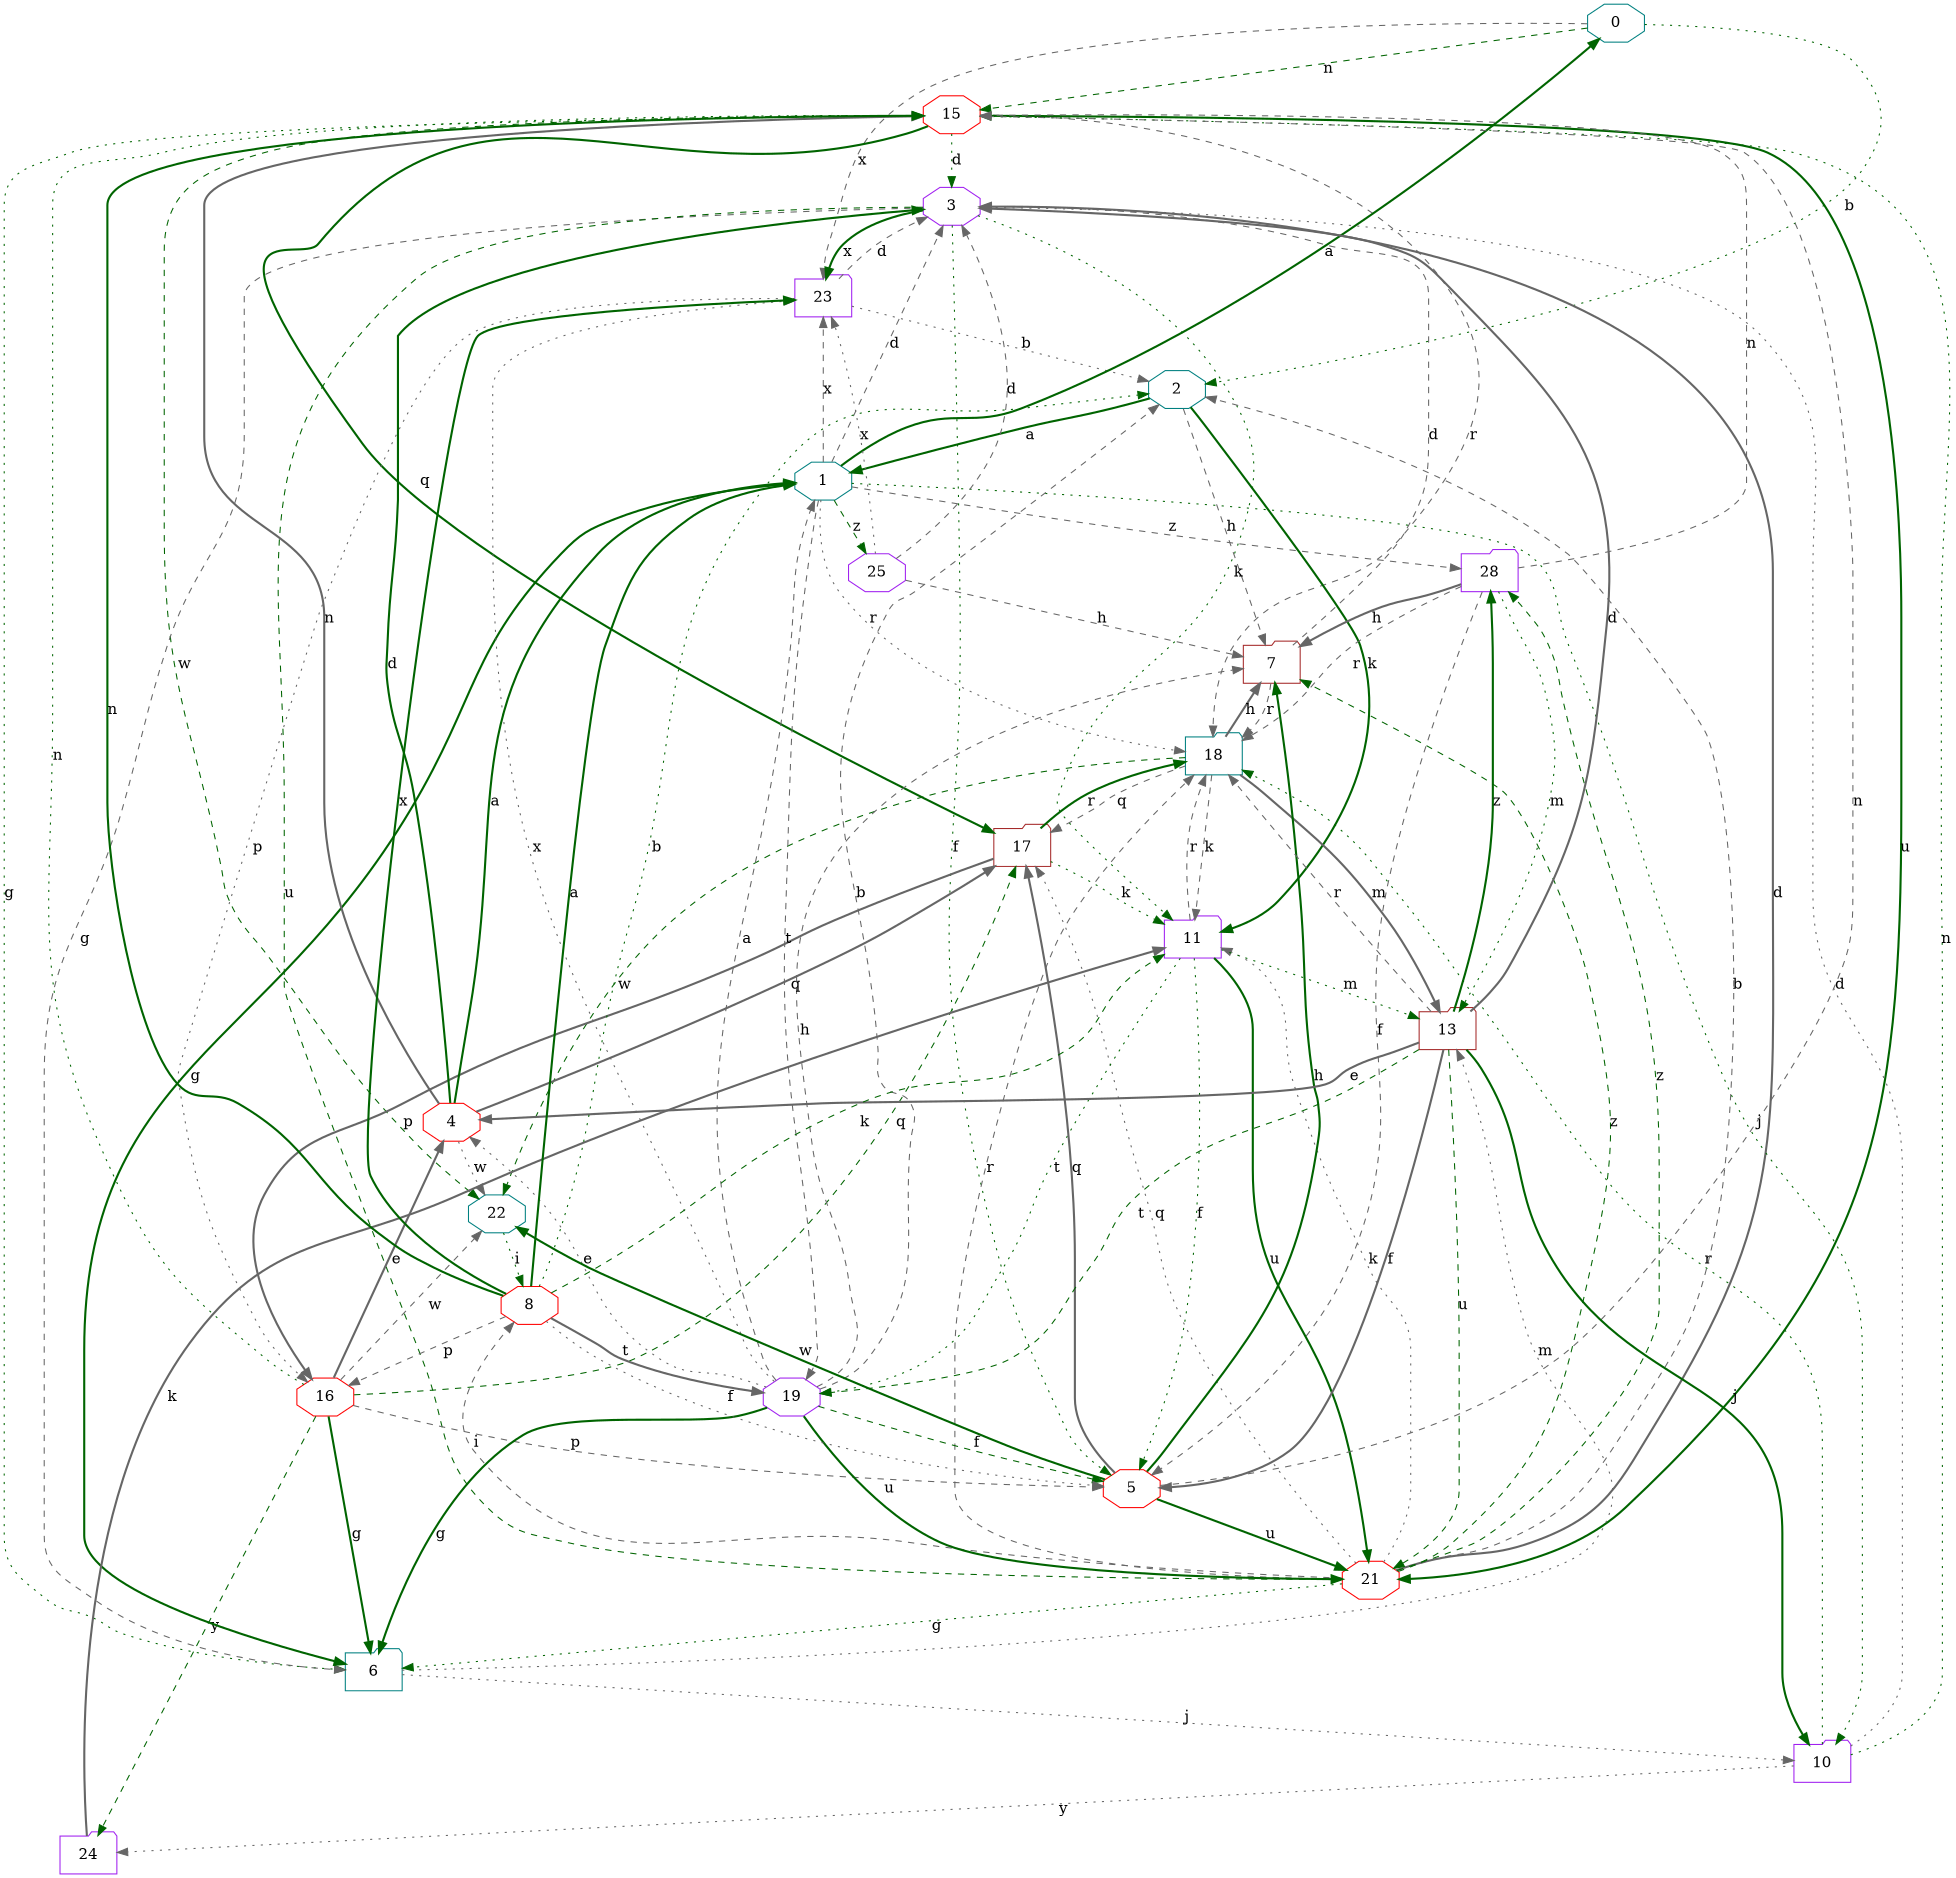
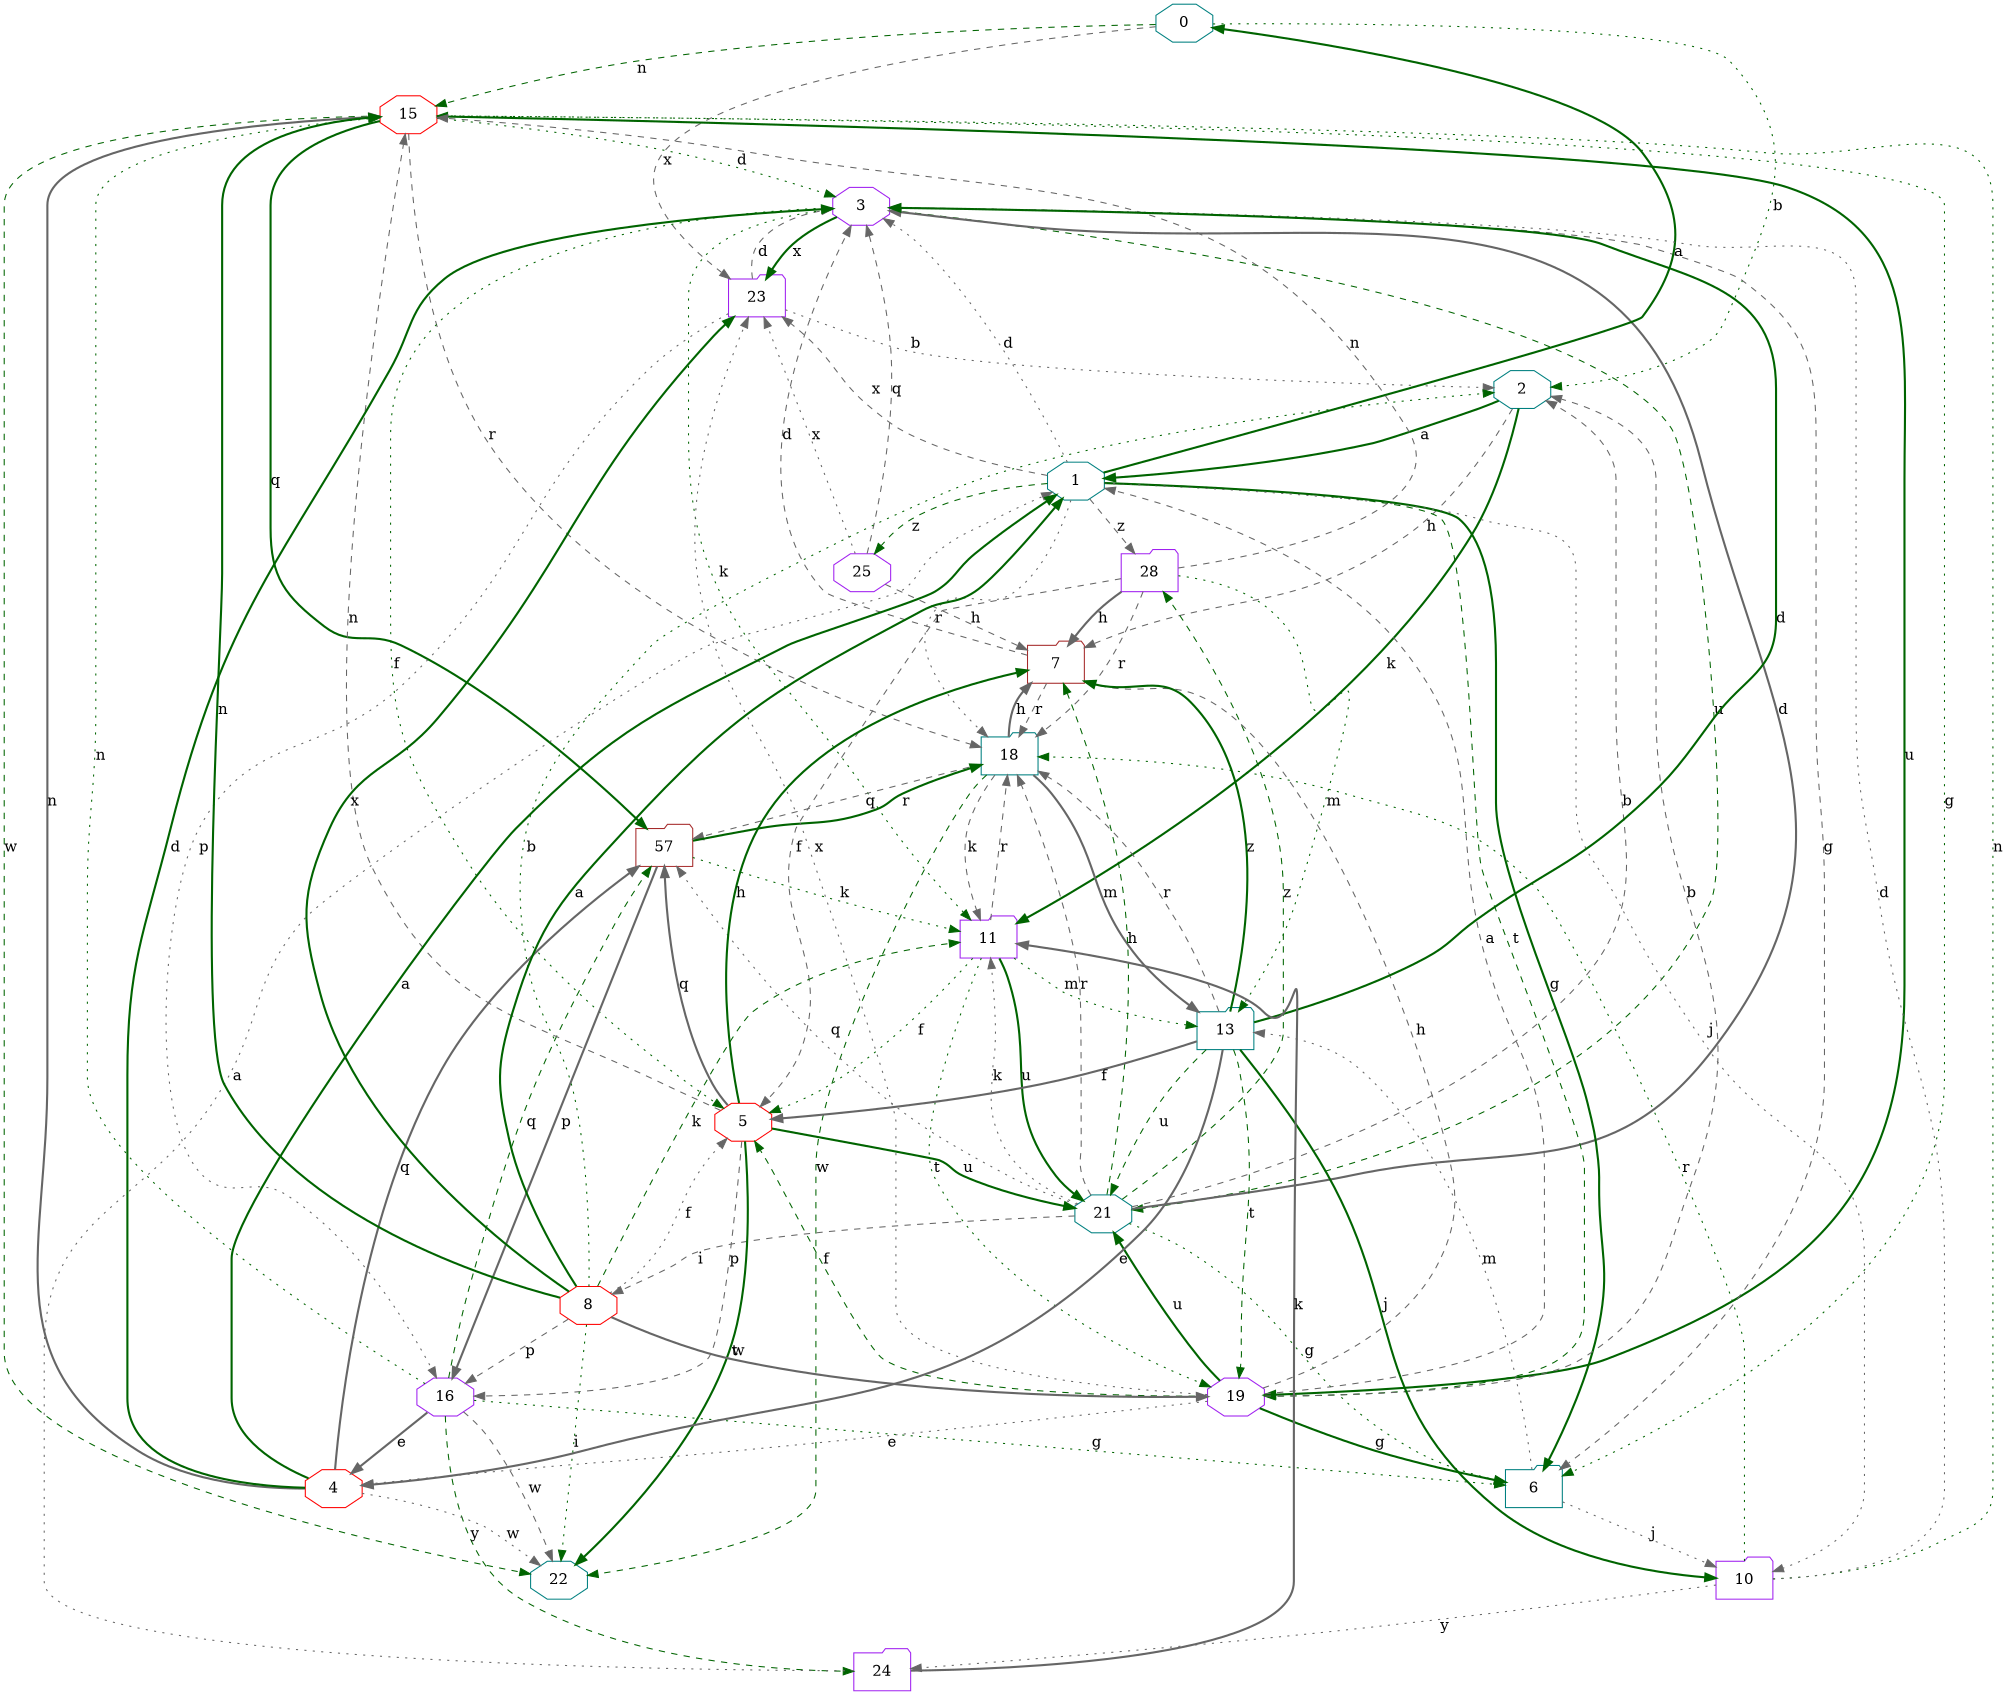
edge "1" -> "3": style dashed -> dotted
edge "25" -> "3": label "d" -> "q"
edge "13" -> "3": color gray40 -> darkgreen
edge "15" -> "21": now "15" -> "19"
edge "13" -> "28": now "13" -> "7"
edge "1" -> "10": color darkgreen -> gray40
node "17": label "17" -> "57"
edge "1" -> "19": color gray40 -> darkgreen
node "13": color brown -> teal
edge "21" -> "7": label "z" -> "h"
edge "24" -> "1": added, label "a"
edge "22" -> "8": reversed
node "16": color red -> purple
edge "16" -> "5": reversed
edge "16" -> "6": style bold -> dotted
node "21": color red -> teal
